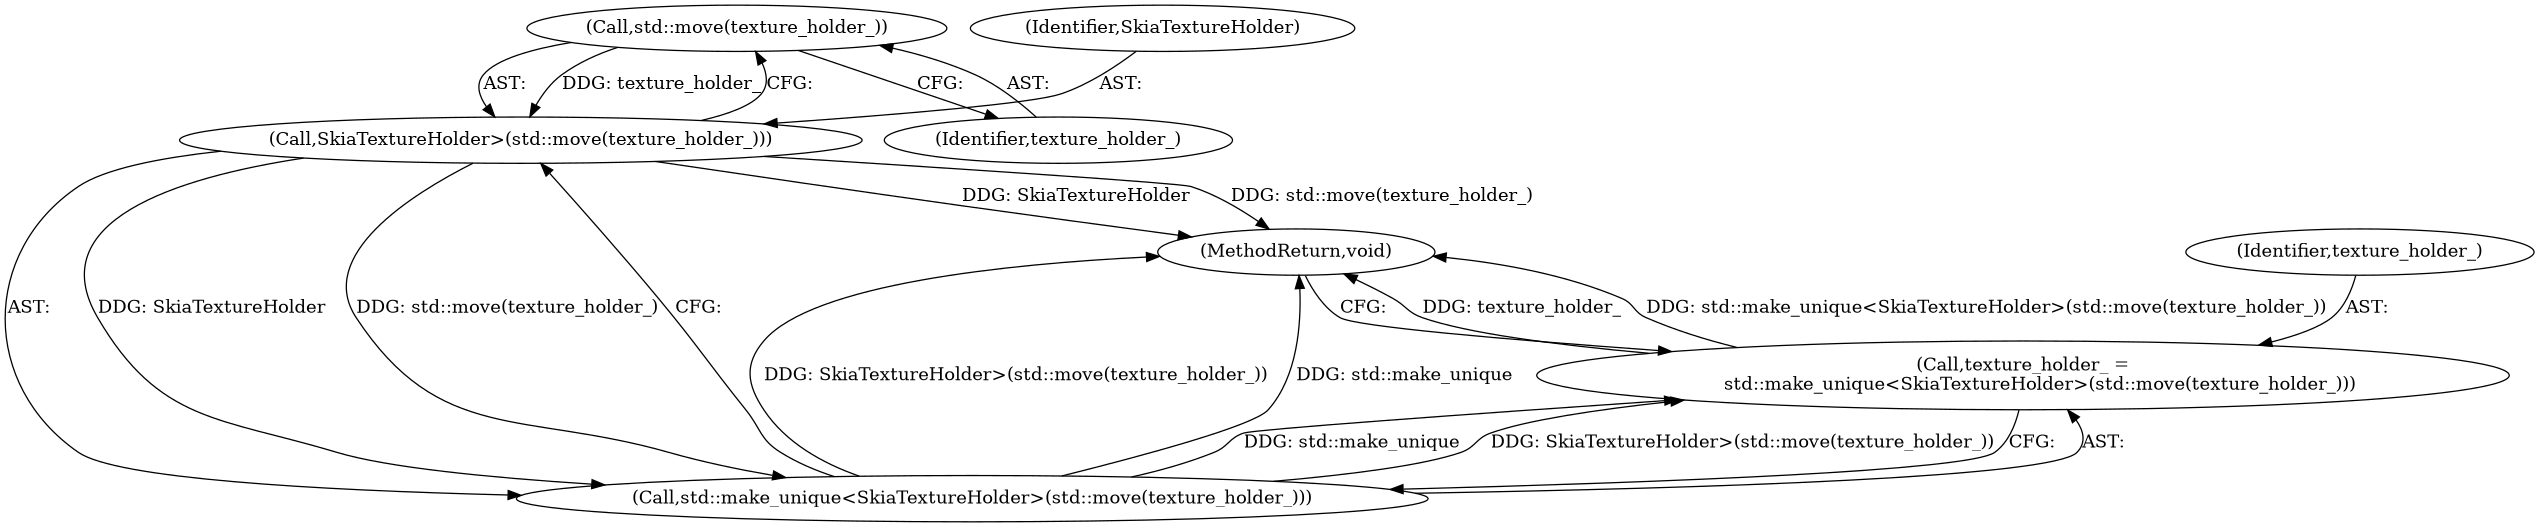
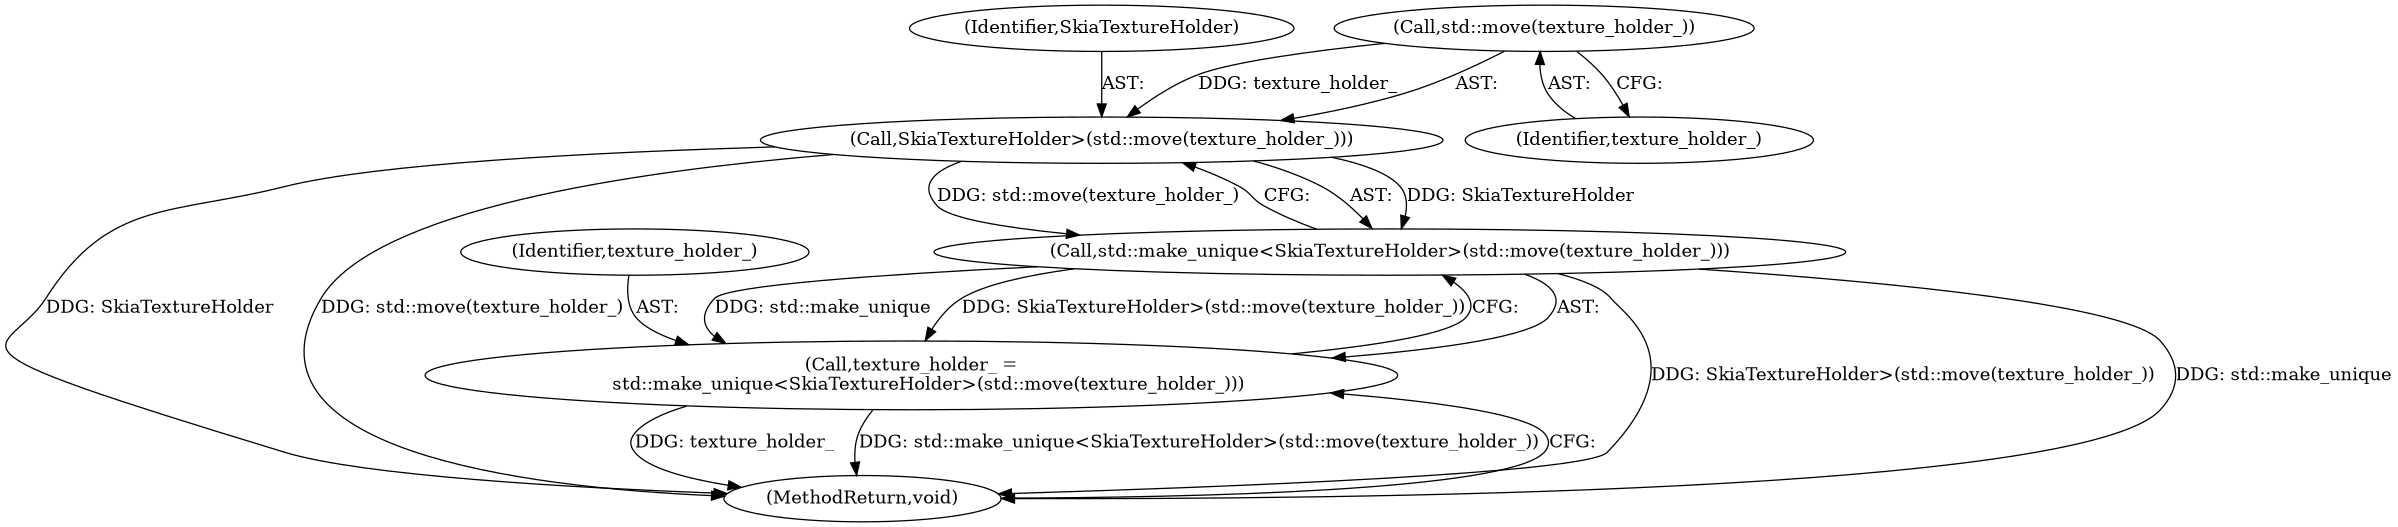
edge "(Call,SkiaTextureHolder>(std::move(texture_holder_)))" -> "(Call,std::move(texture_holder_))": removed, label "CFG:"
